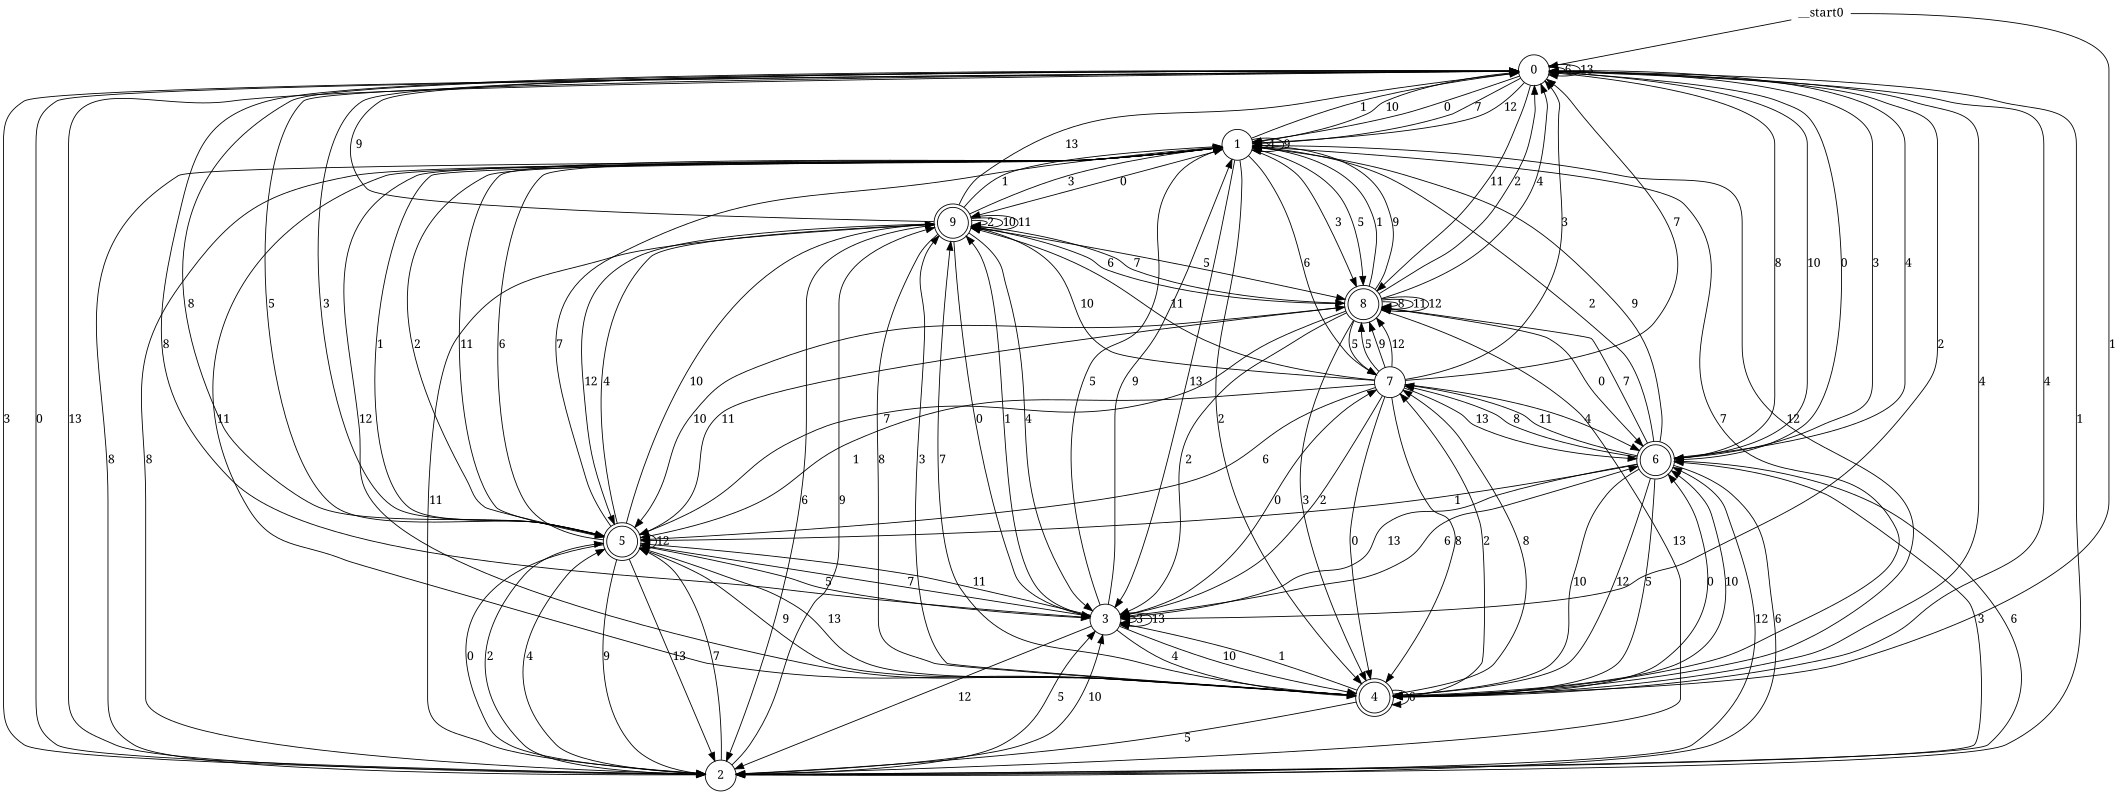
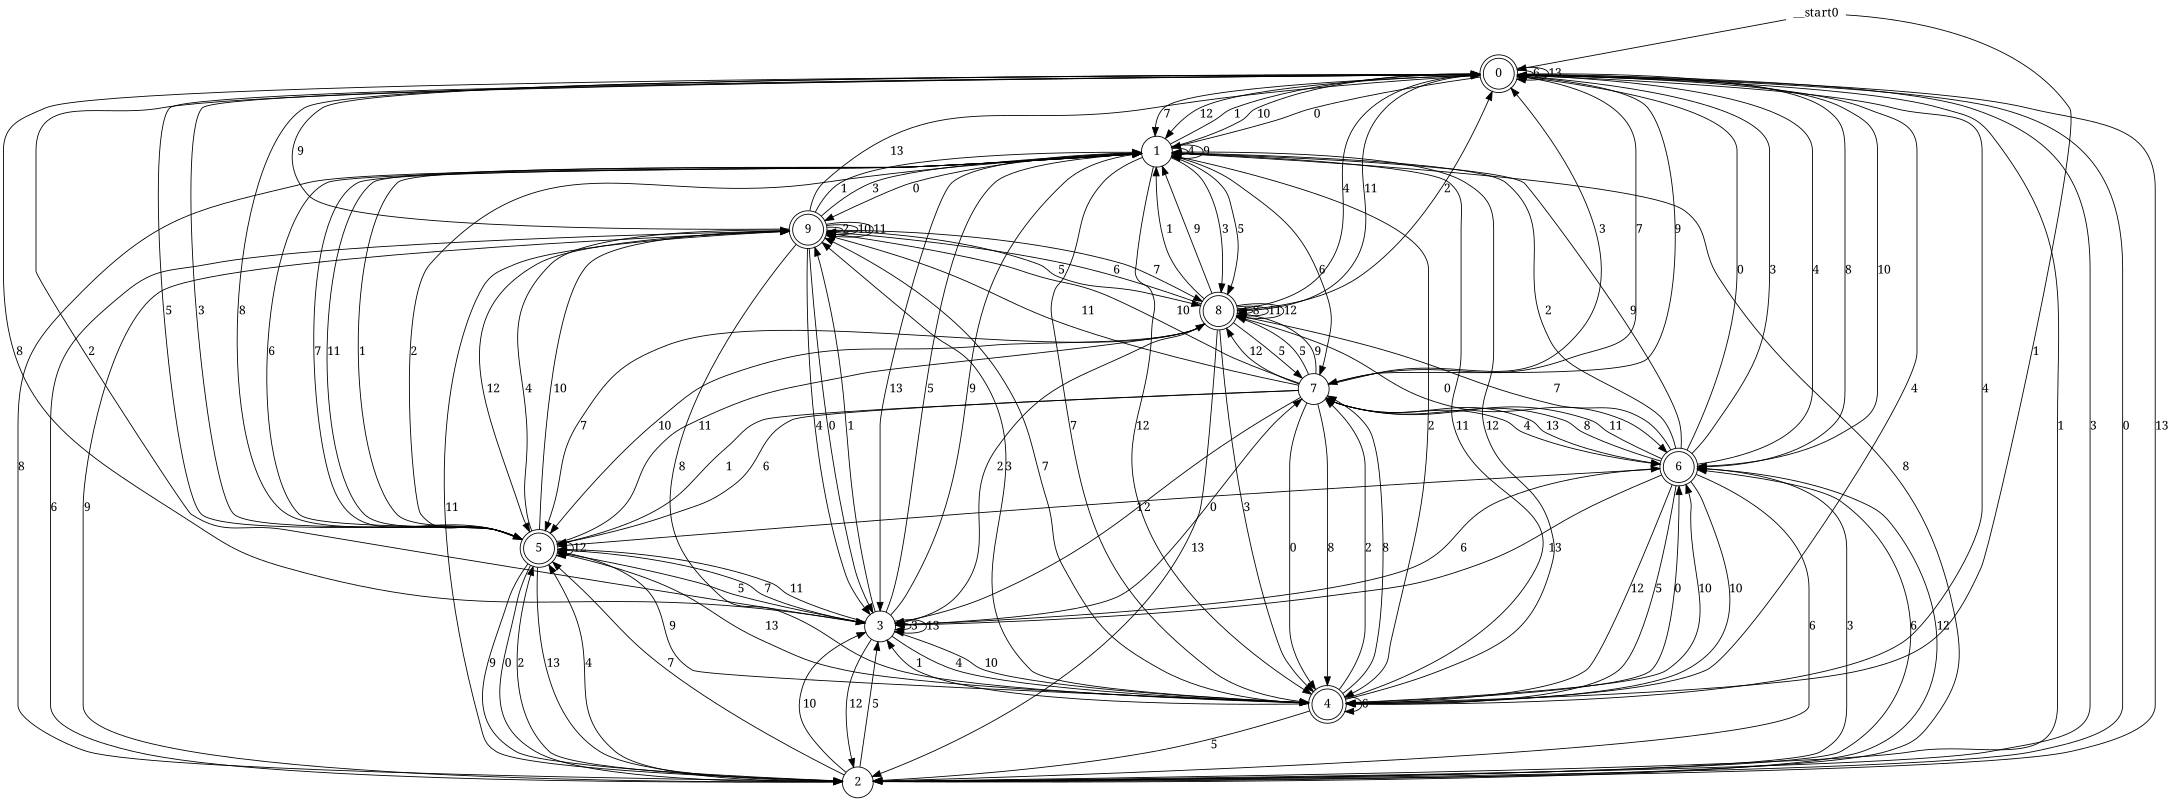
node "0": shape circle -> doublecircle
edge "0" -> "7": added, label "9"
